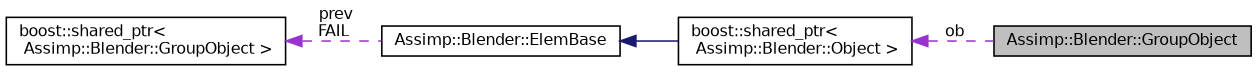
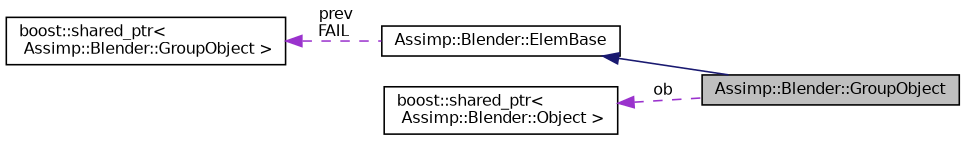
edge "boost::shared_ptr< Assimp::Blender::Object >" -> "Assimp::Blender::ElemBase": now "Assimp::Blender::GroupObject" -> "Assimp::Blender::ElemBase"
